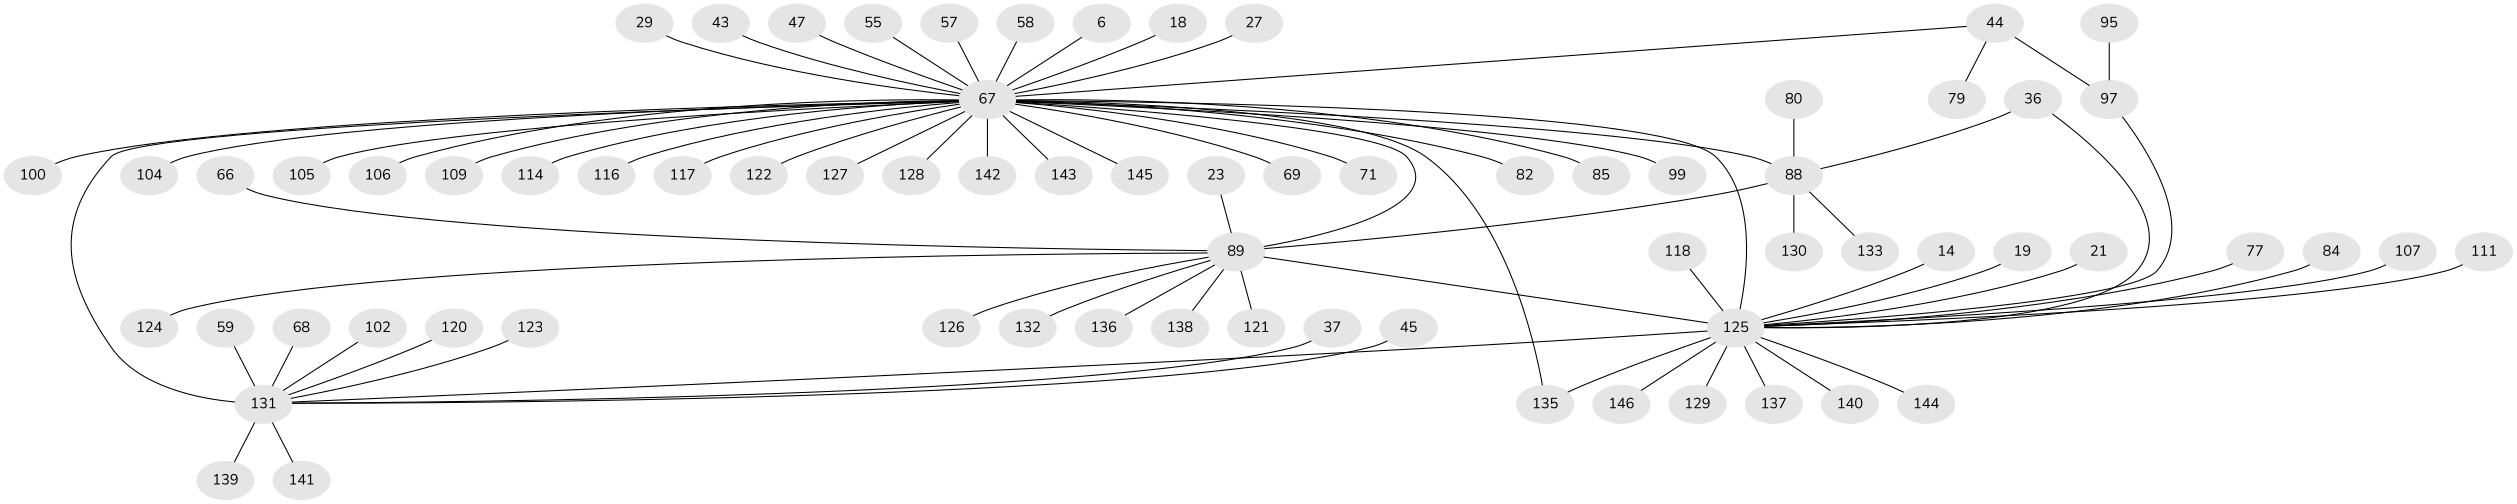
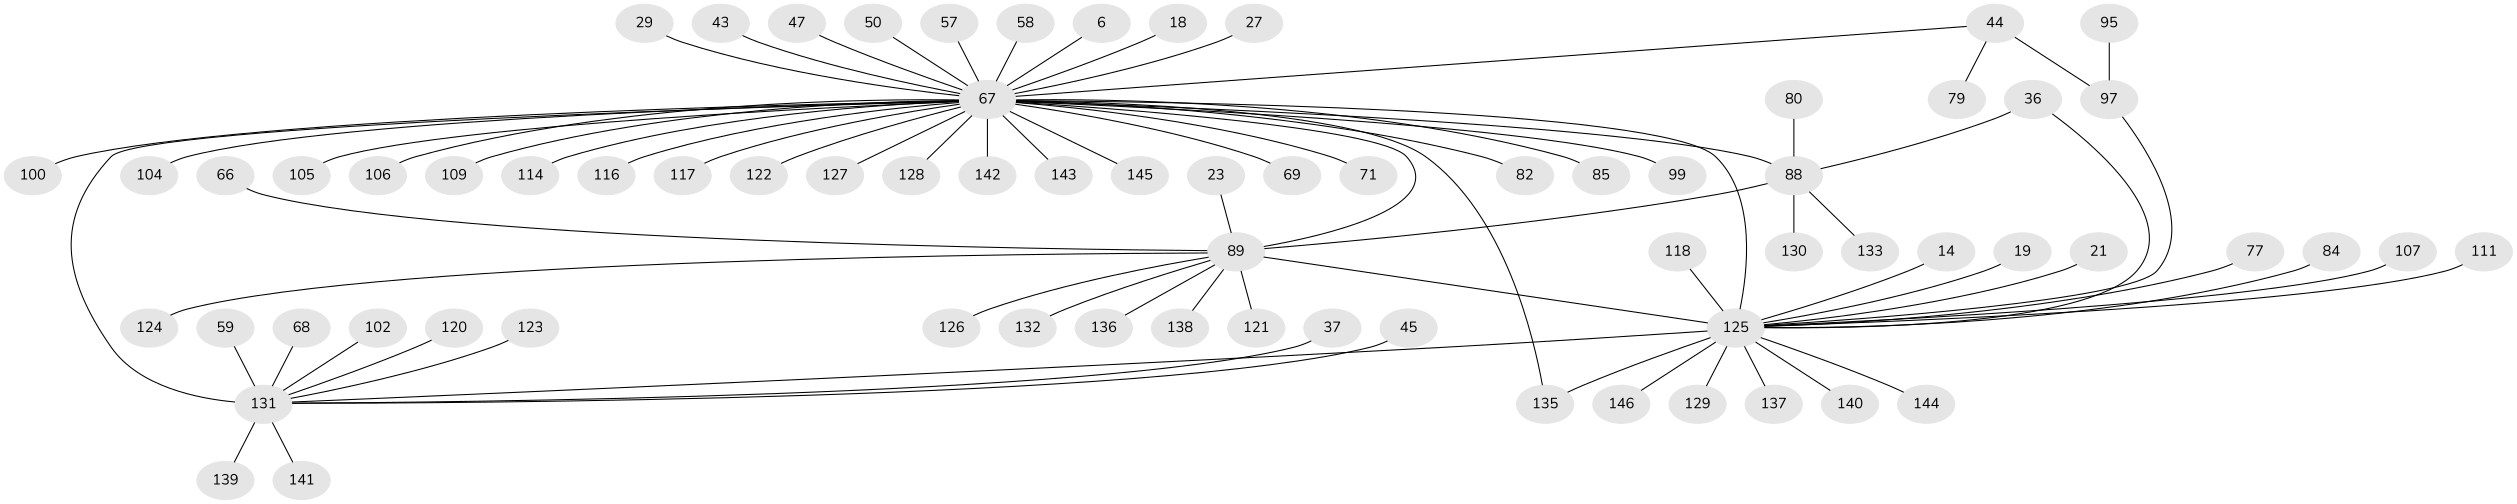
node "55": label "55" -> "50"
